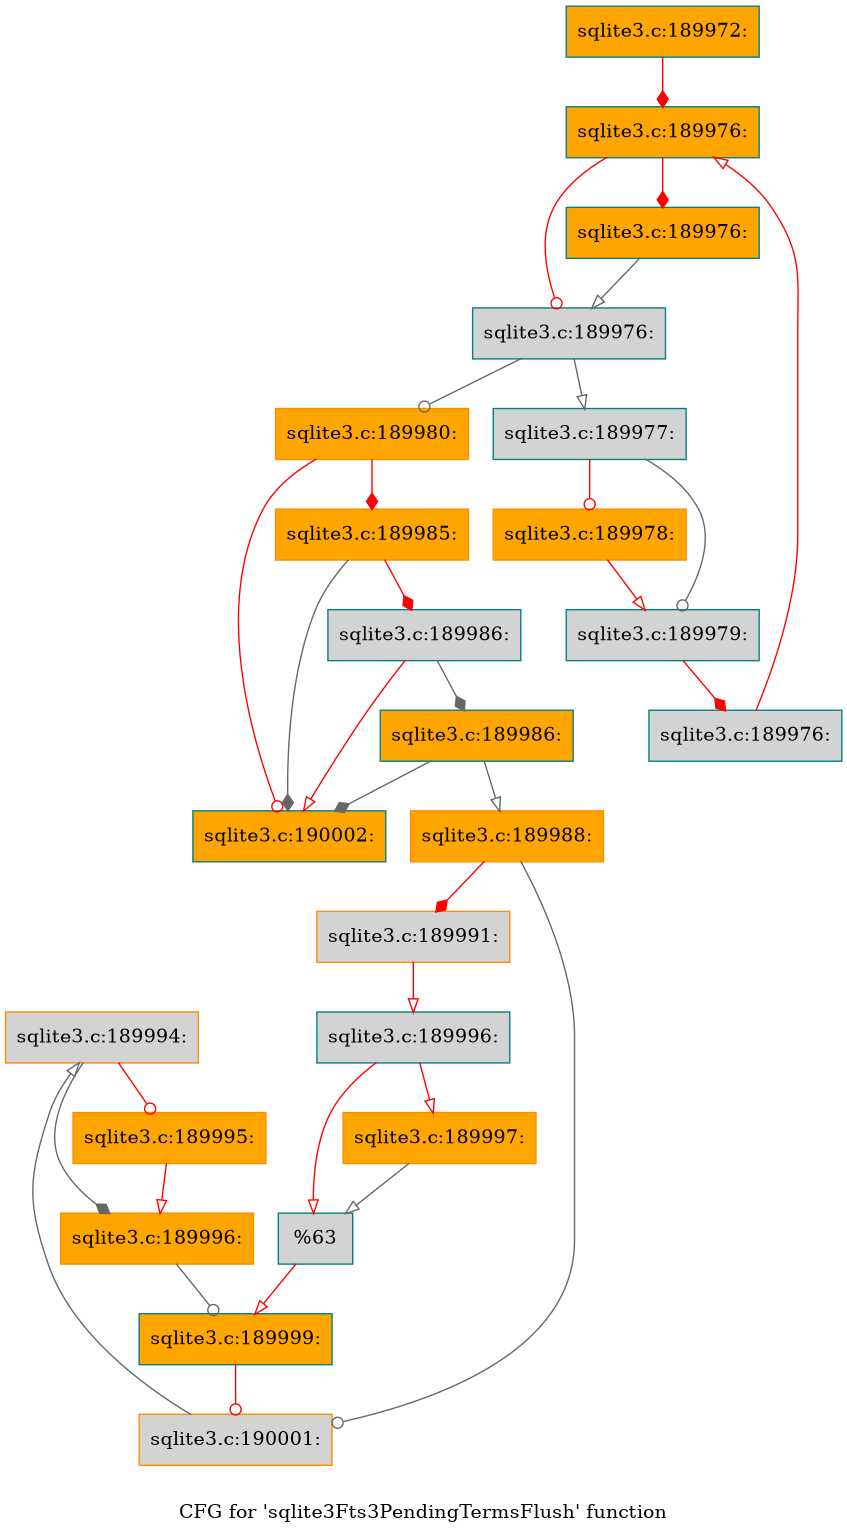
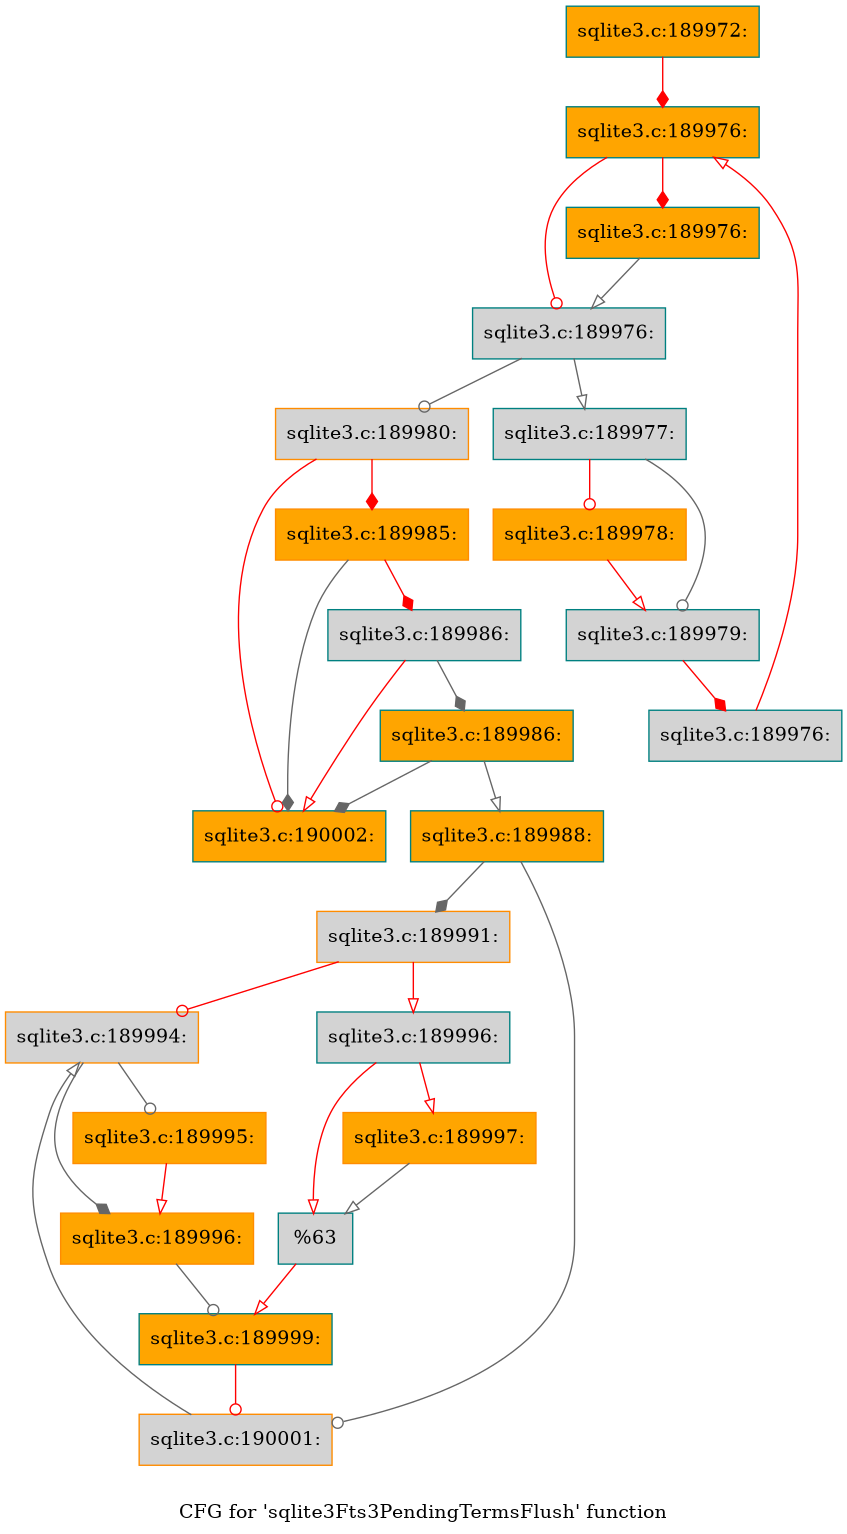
node "sqlite3.c:189980:": fillcolor orange -> lightgrey
node "sqlite3.c:189988:": color darkorange -> teal
edge "sqlite3.c:189988:" -> "sqlite3.c:189991:": color red -> gray40
edge "sqlite3.c:189991:" -> "sqlite3.c:189994:": added
edge "sqlite3.c:189994:" -> "sqlite3.c:189995:": color red -> gray40
